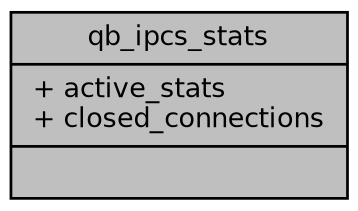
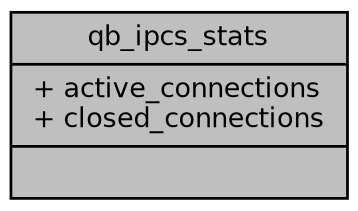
node "qb_ipcs_stats": text "+ active_stats" -> "+ active_connections"
